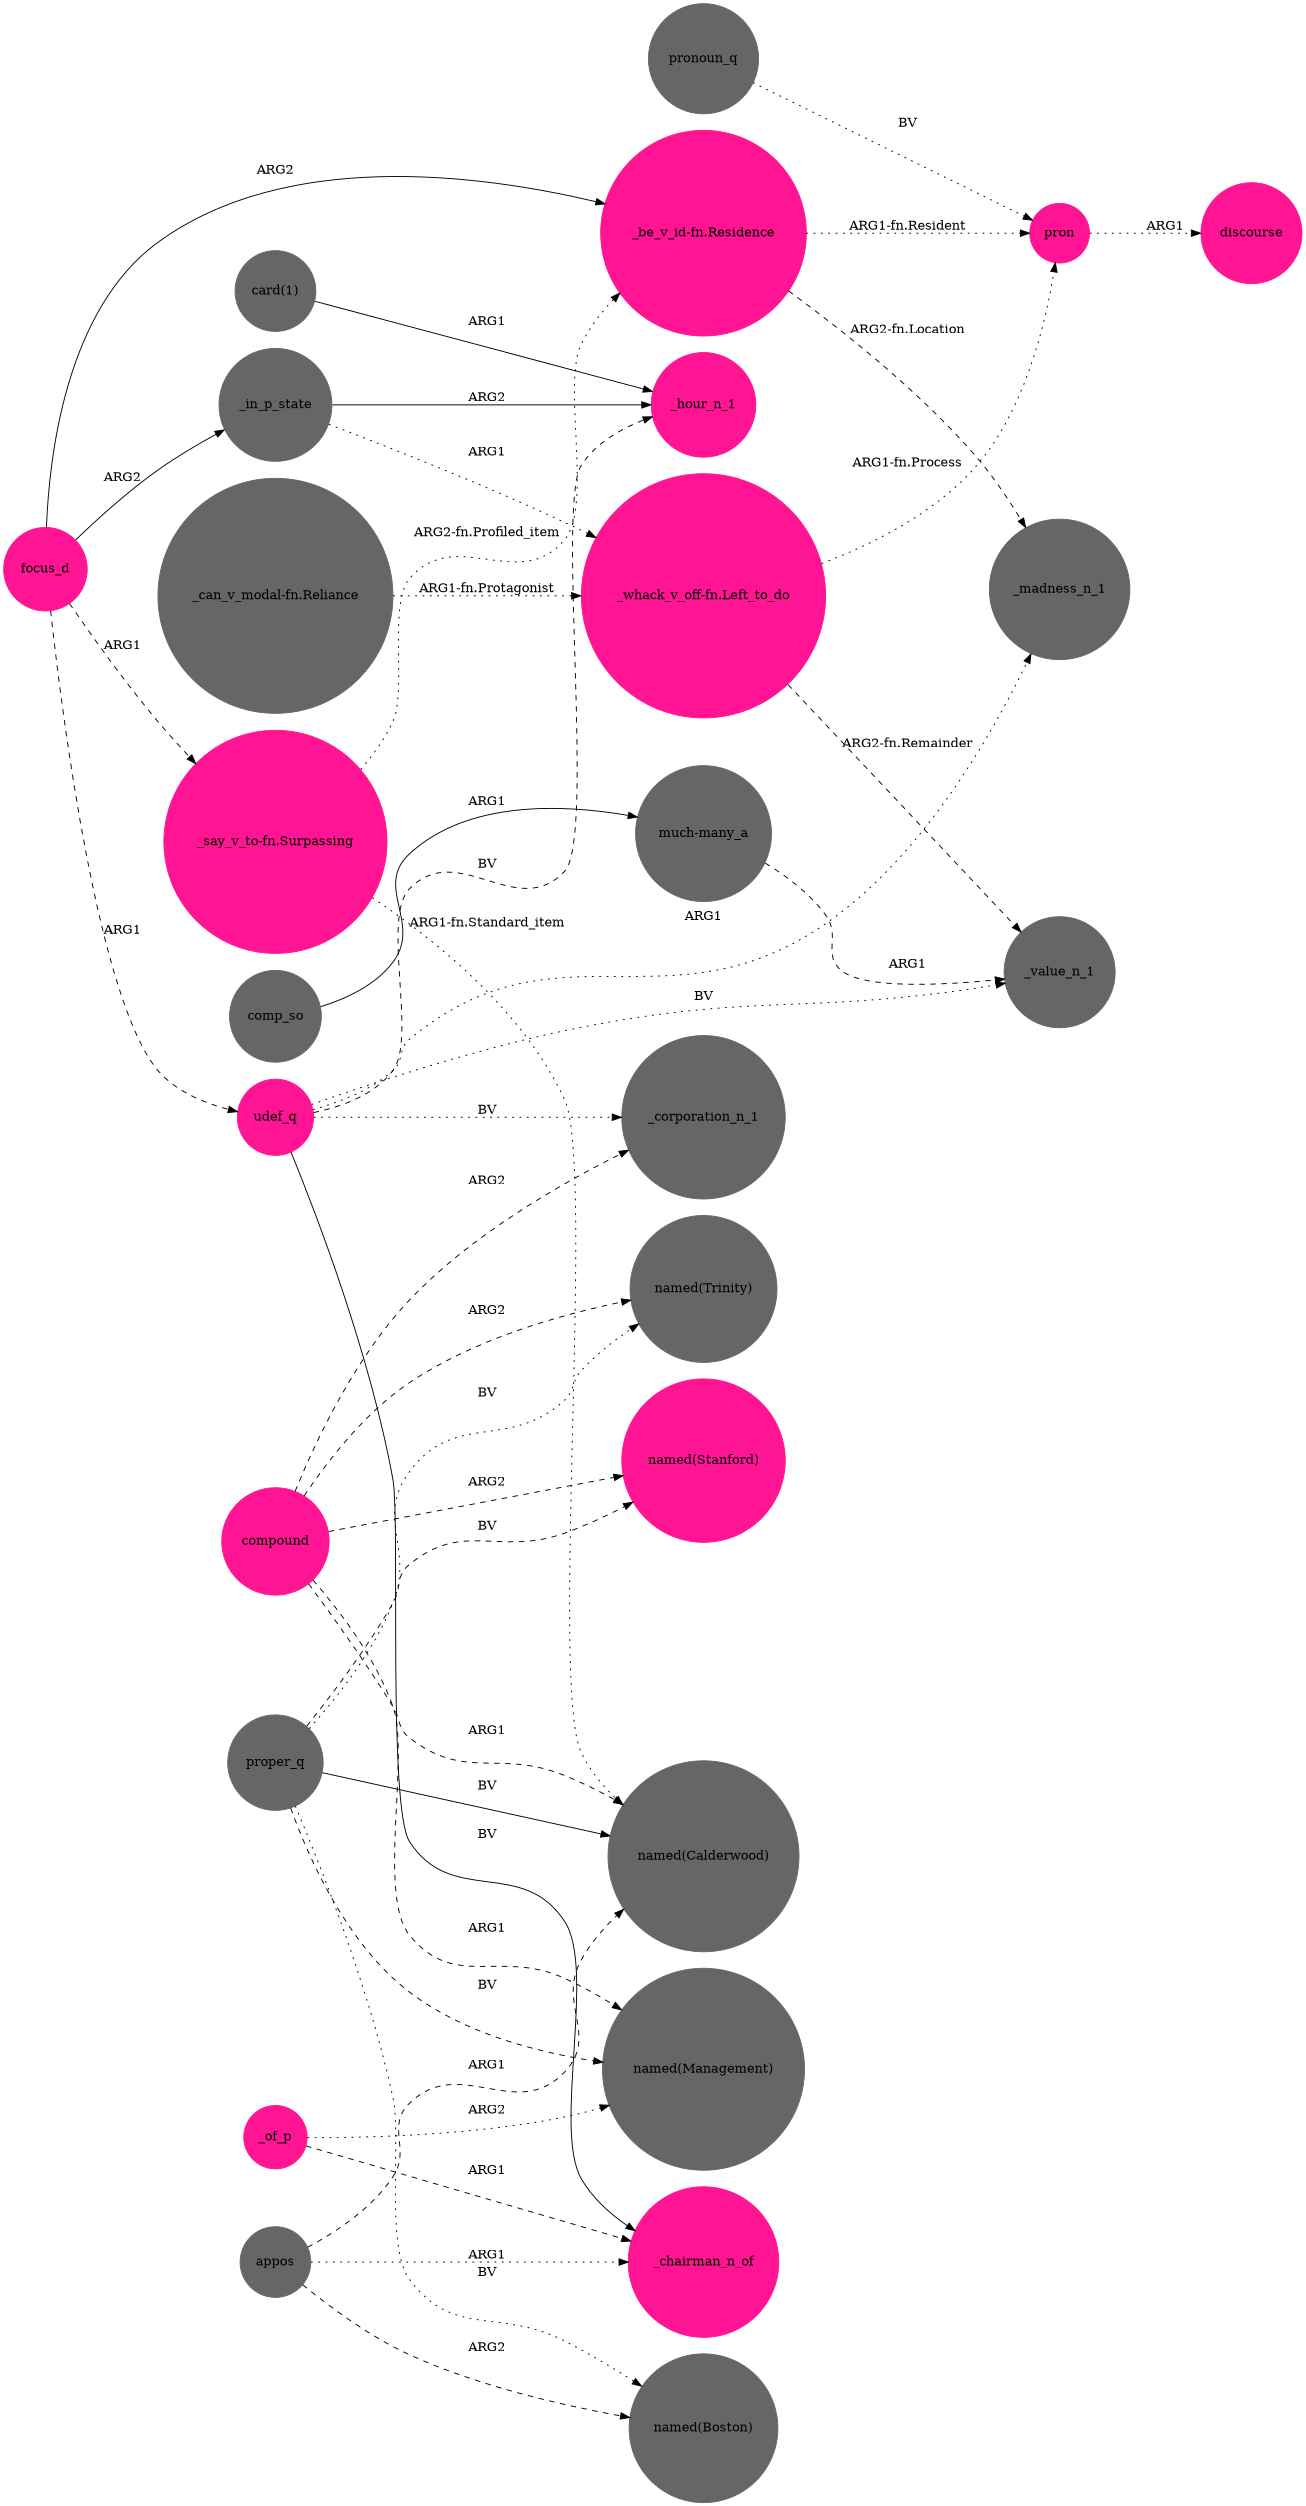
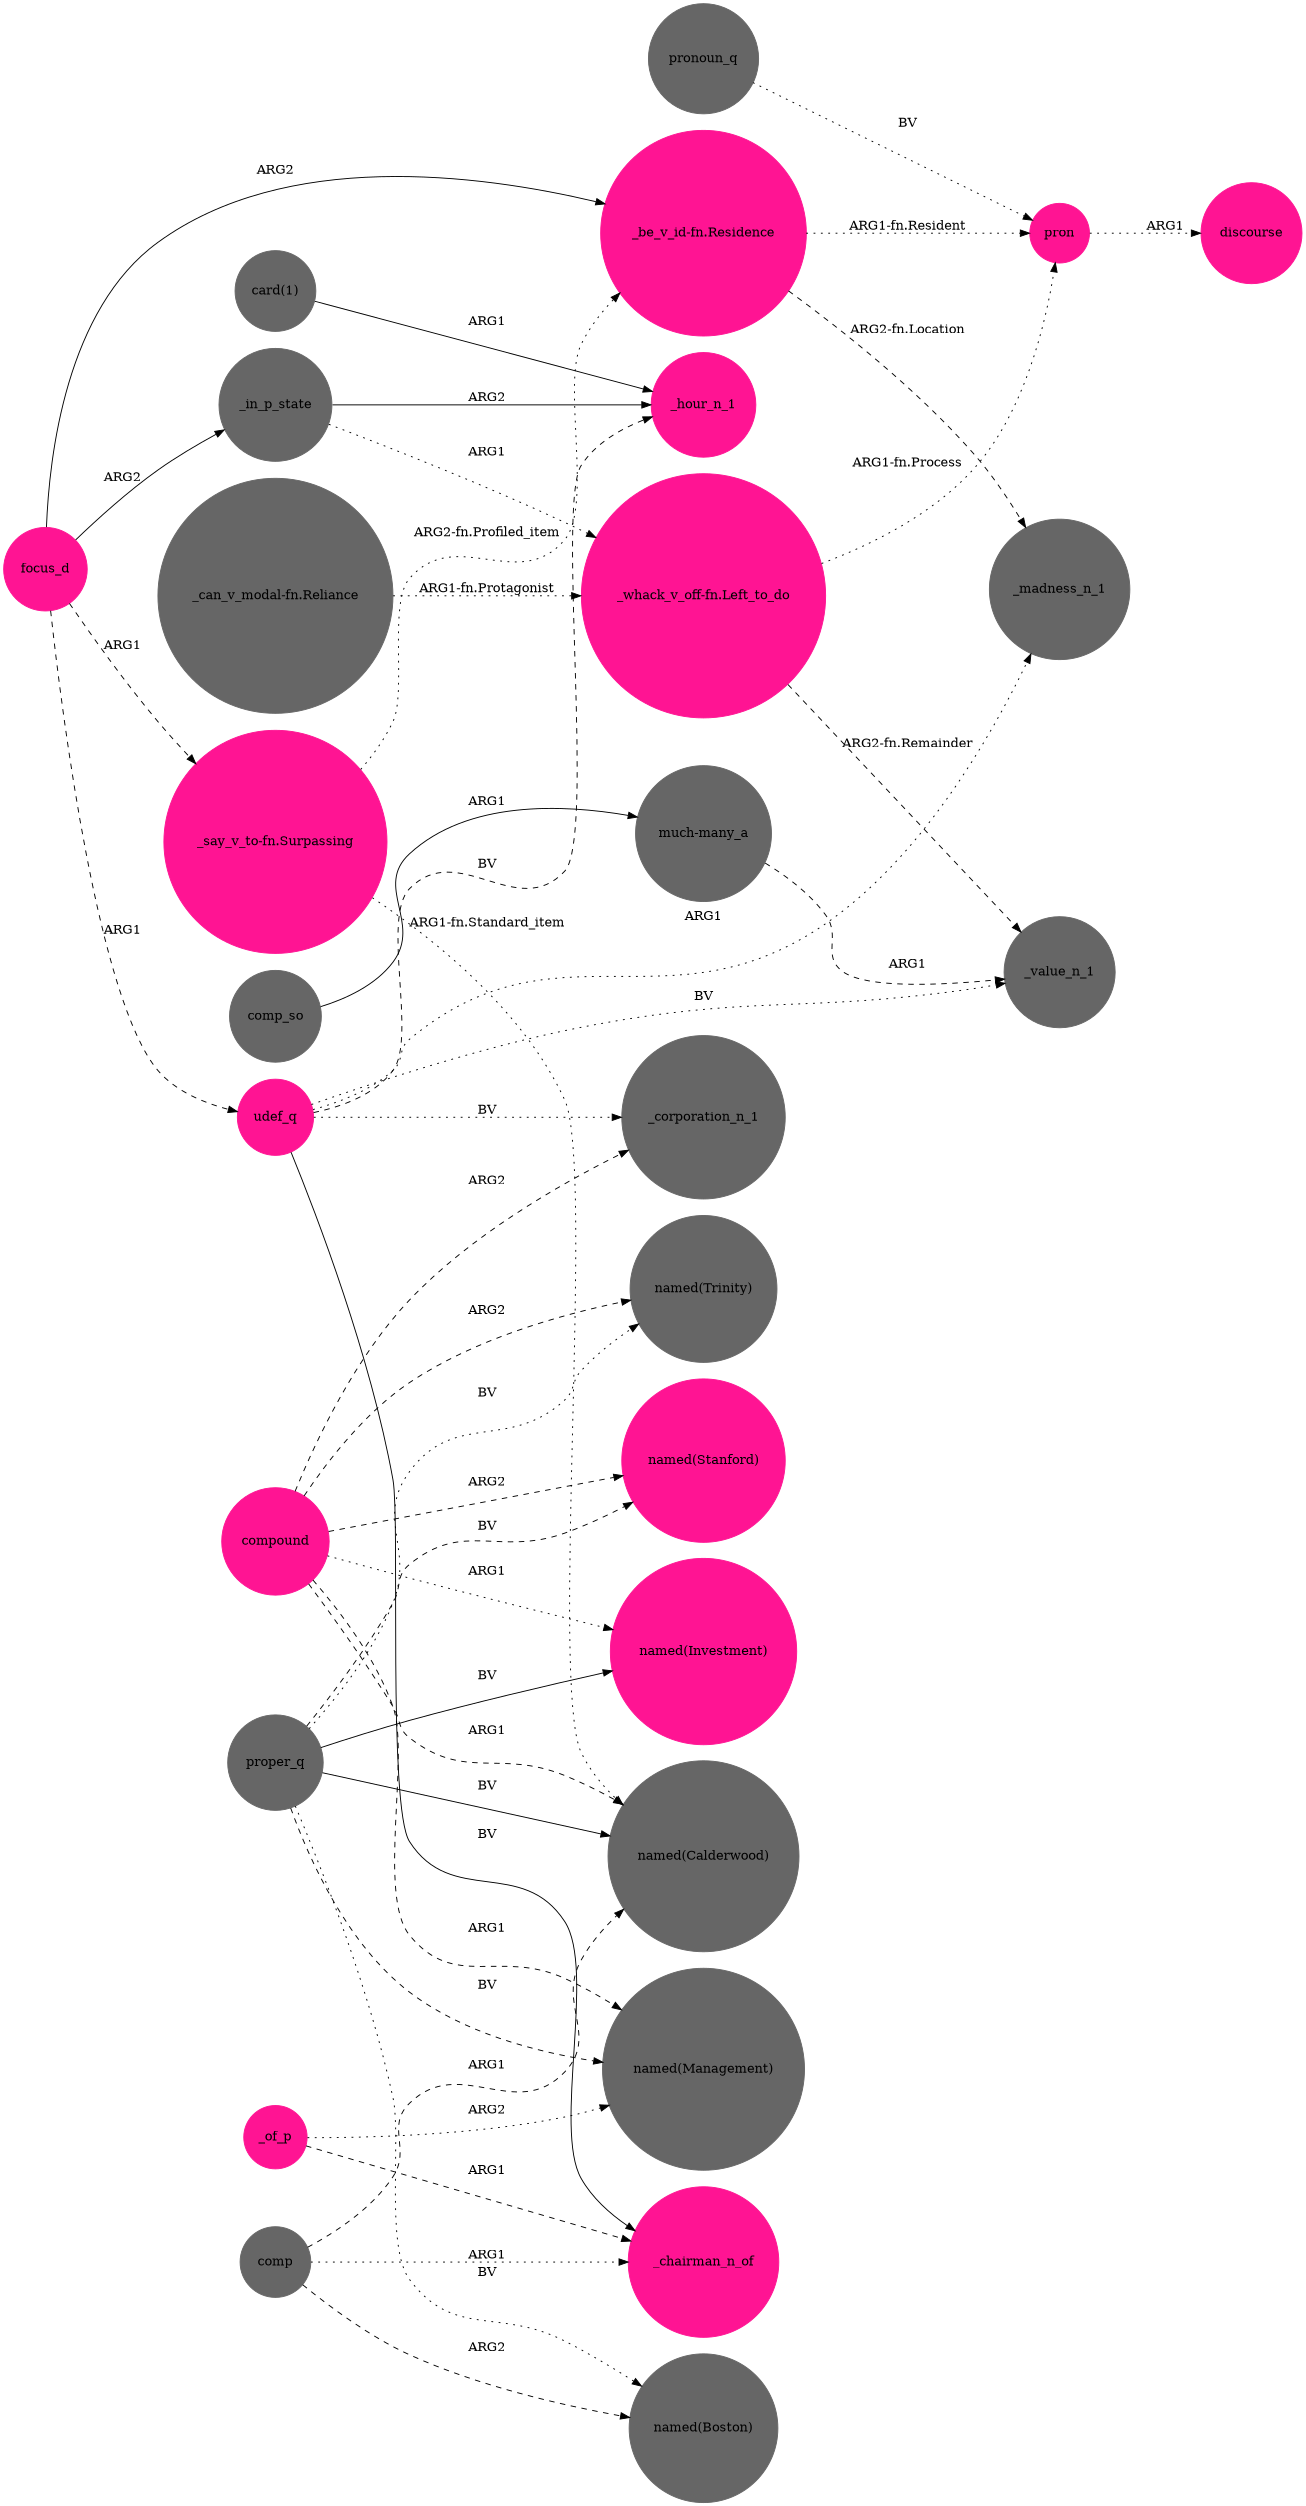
node "named(Investment)": added
node "appos": label "appos" -> "comp"
